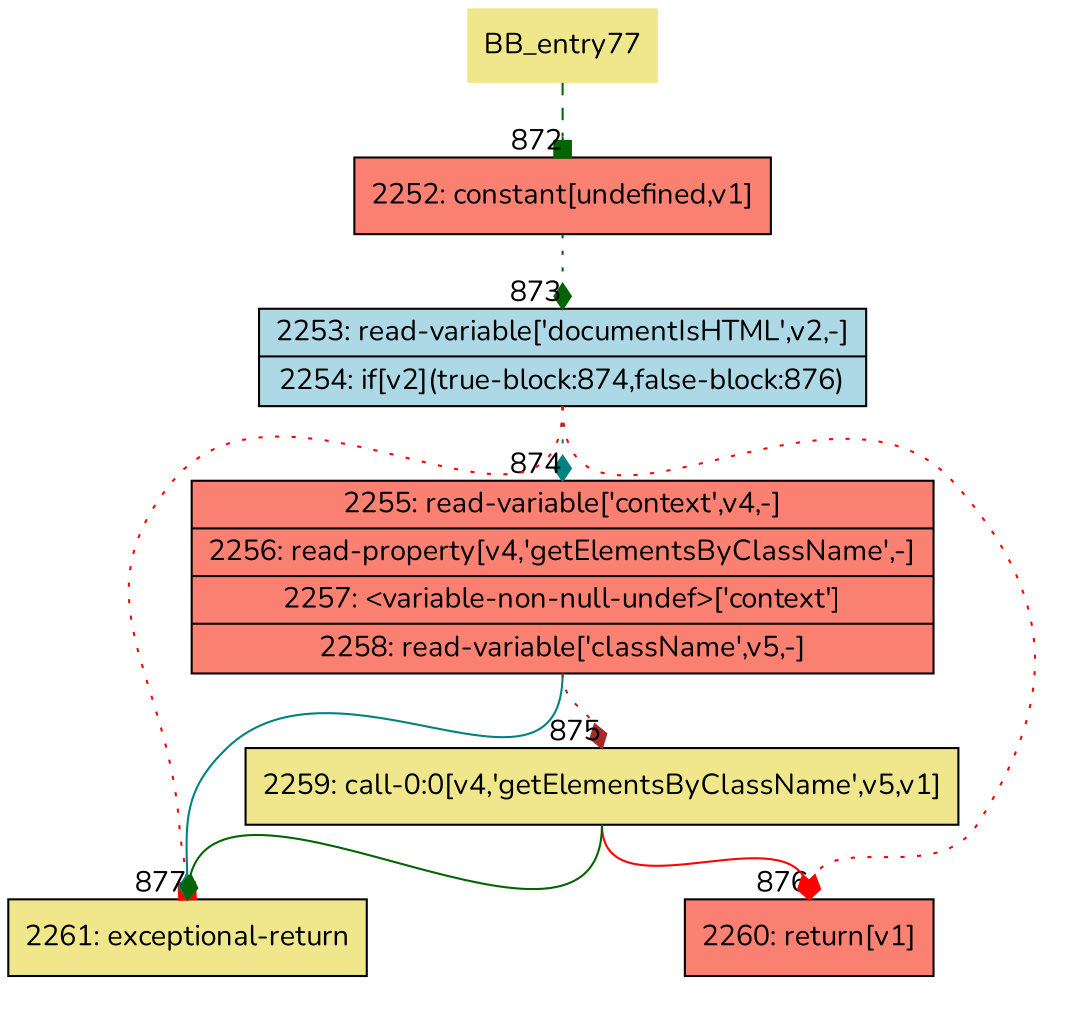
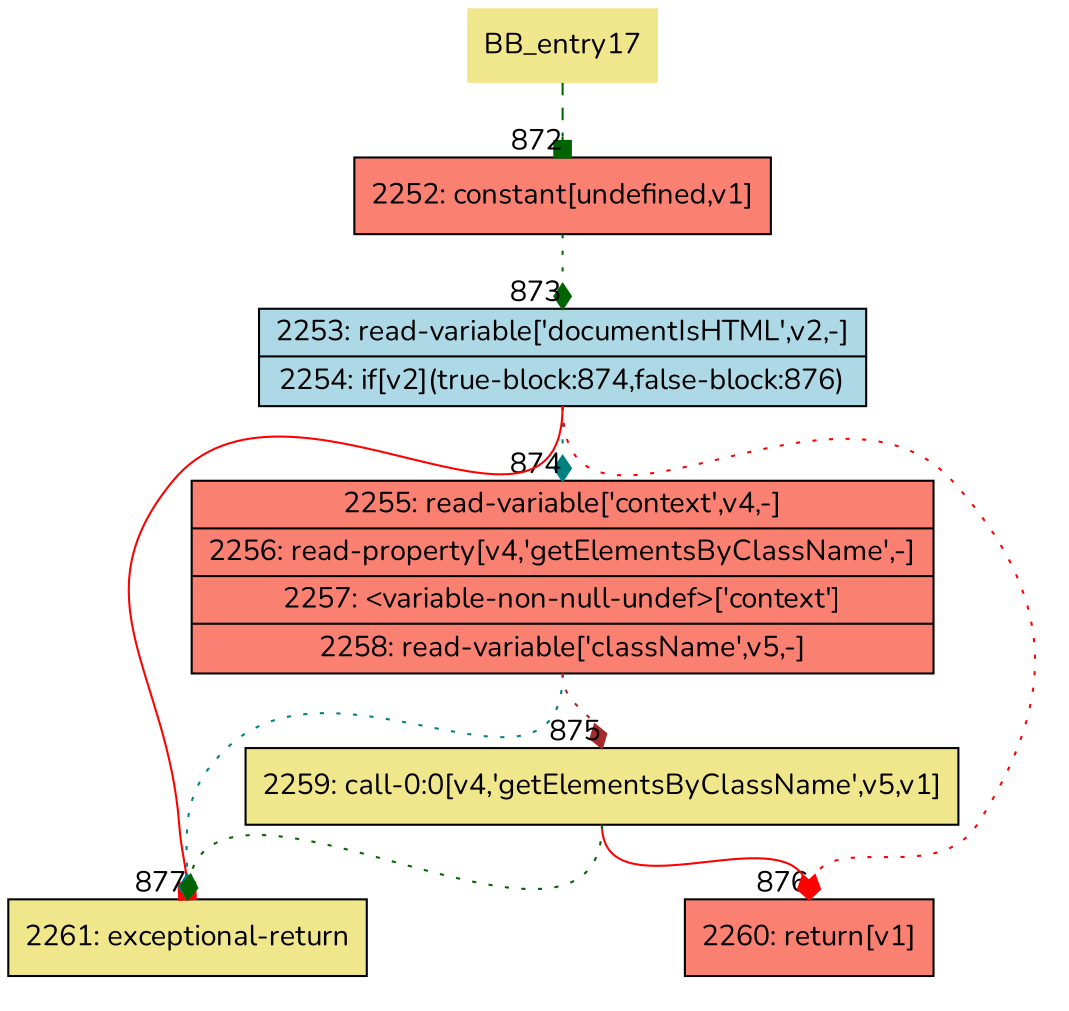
node "BB_entry77": label "BB_entry77" -> "BB_entry17"
edge "2253: read-variable['documentIsHTML',v2,-]" -> "2261: exceptional-return": style dotted -> solid
edge "2255: read-variable['context',v4,-]" -> "2261: exceptional-return": style solid -> dotted
edge "2259: call-0:0[v4,'getElementsByClassName',v5,v1]" -> "2261: exceptional-return": style solid -> dotted
